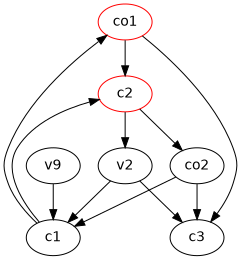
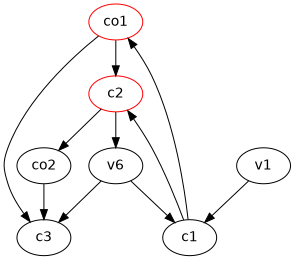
node "v9": label "v9" -> "v1"
node "v2": label "v2" -> "v6"
edge "co2" -> "c1": removed
